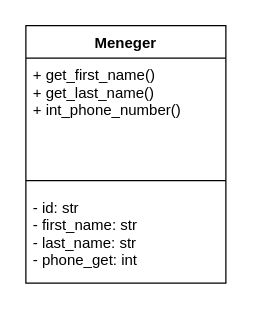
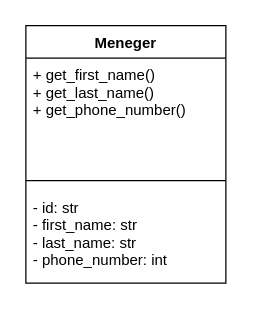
node "+ get_first_name() + get_last_name() + int_phone_number()": label "+ get_first_name() + get_last_name() + int_phone_number()" -> "+ get_first_name() + get_last_name() + get_phone_number()"
node "- id: str - first_name: str - last_name: str - phone_get: int": label "- id: str - first_name: str - last_name: str - phone_get: int" -> "- id: str - first_name: str - last_name: str - phone_number: int"
